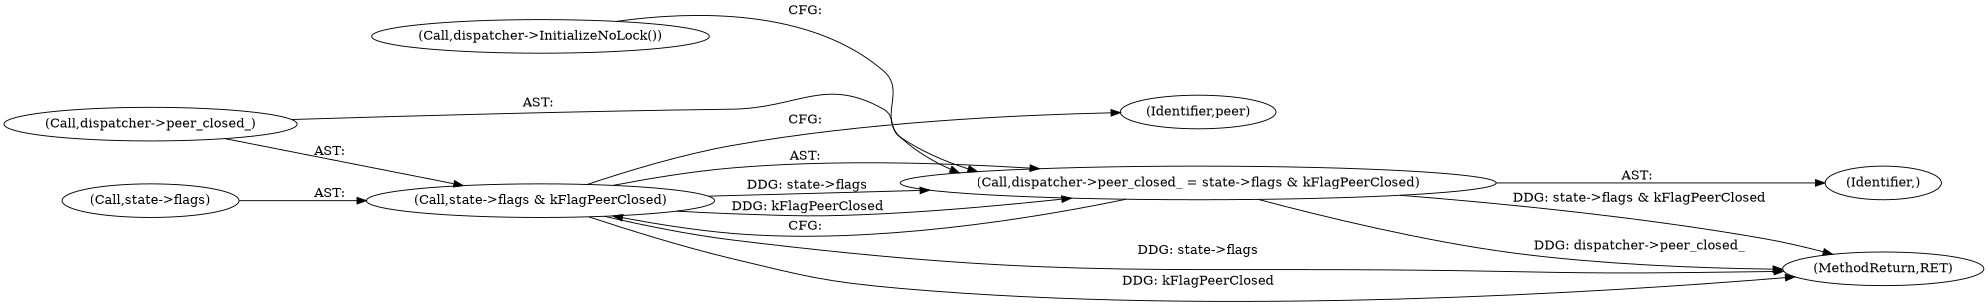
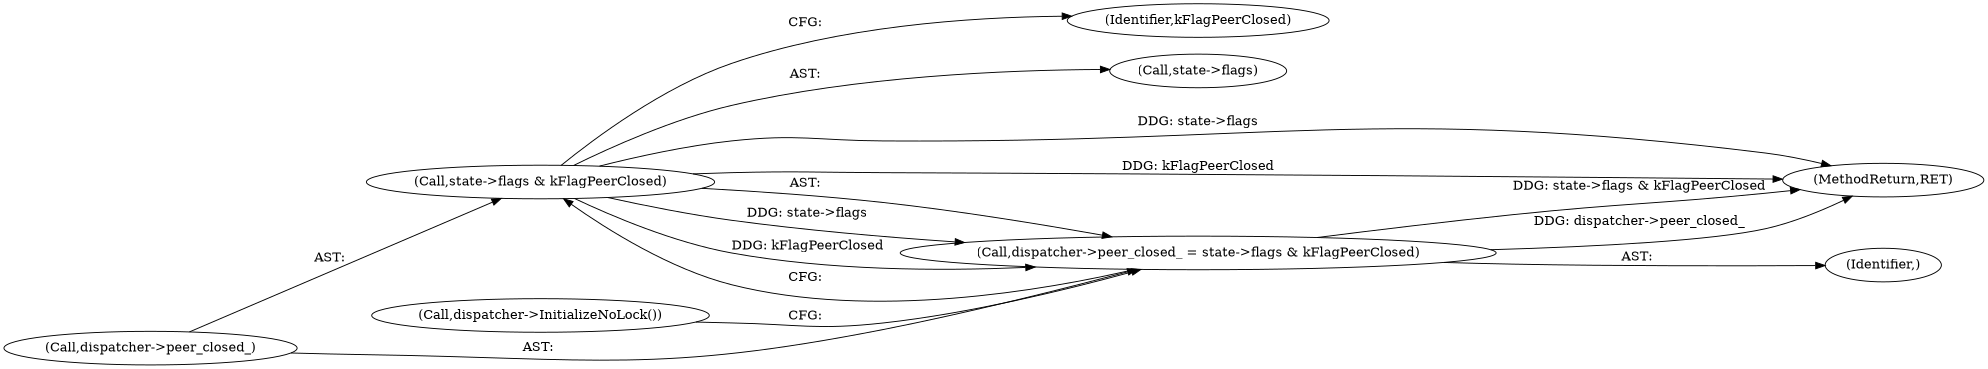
node "(Identifier,peer)": label "(Identifier,peer)" -> "(Identifier,kFlagPeerClosed)"
edge "(Call,state->flags)" -> "(Call,state->flags & kFlagPeerClosed)": reversed
